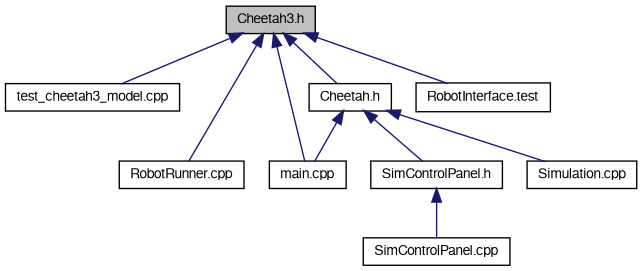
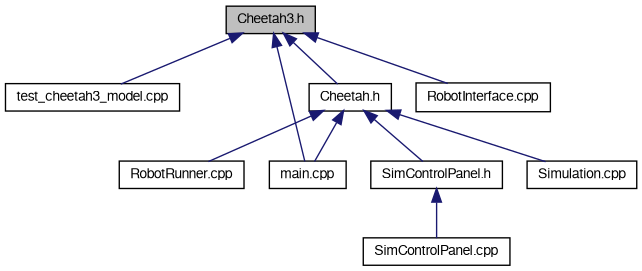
node "RobotInterface.test": label "RobotInterface.test" -> "RobotInterface.cpp"
edge "RobotRunner.cpp" -> "Cheetah3.h": now "RobotRunner.cpp" -> "Cheetah.h"
